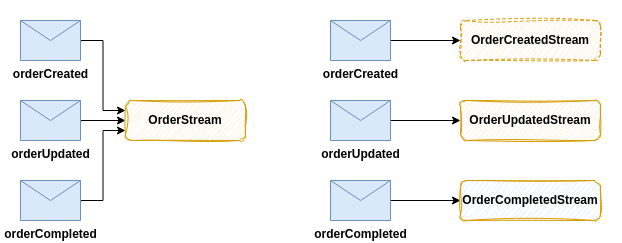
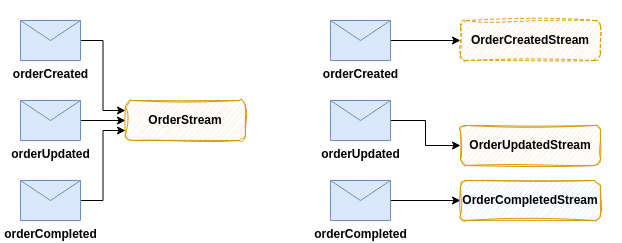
node "OrderUpdatedStream": moved (531, 121) -> (531, 146)
